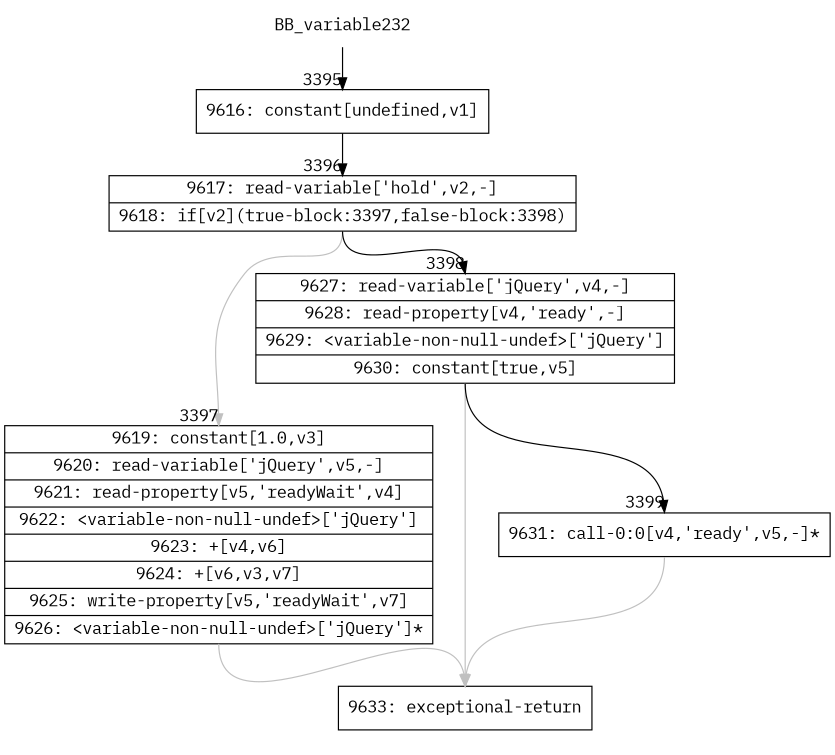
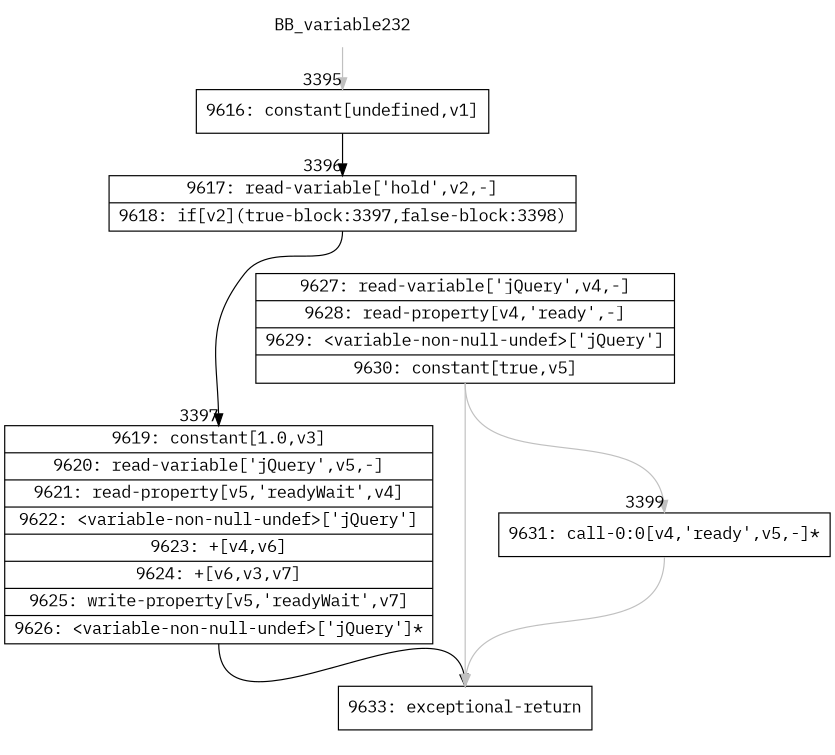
edge "BB_variable232" -> "9616: constant[undefined,v1]": color black -> gray
edge "9617: read-variable['hold',v2,-]" -> "9627: read-variable['jQuery',v4,-]": removed
edge "9617: read-variable['hold',v2,-]" -> "9619: constant[1.0,v3]": color gray -> black
edge "9627: read-variable['jQuery',v4,-]" -> "9631: call-0:0[v4,'ready',v5,-]*": color black -> gray
edge "9619: constant[1.0,v3]" -> "9633: exceptional-return": color gray -> black
